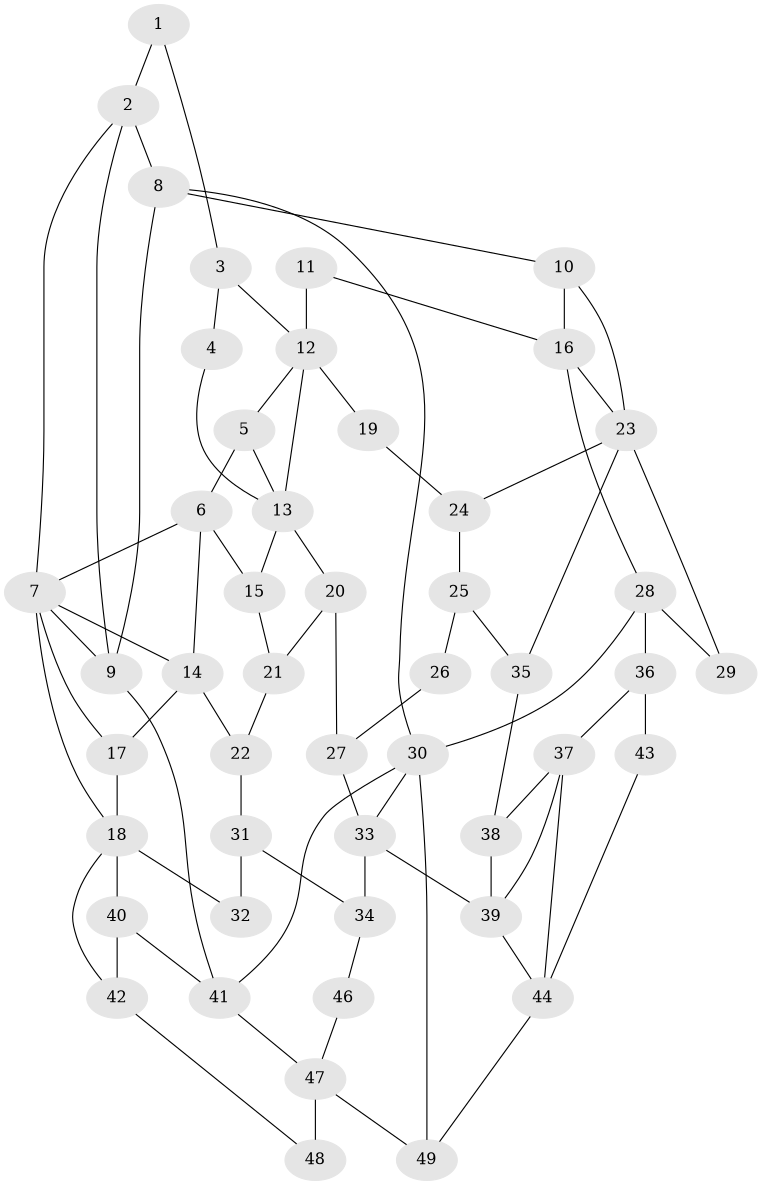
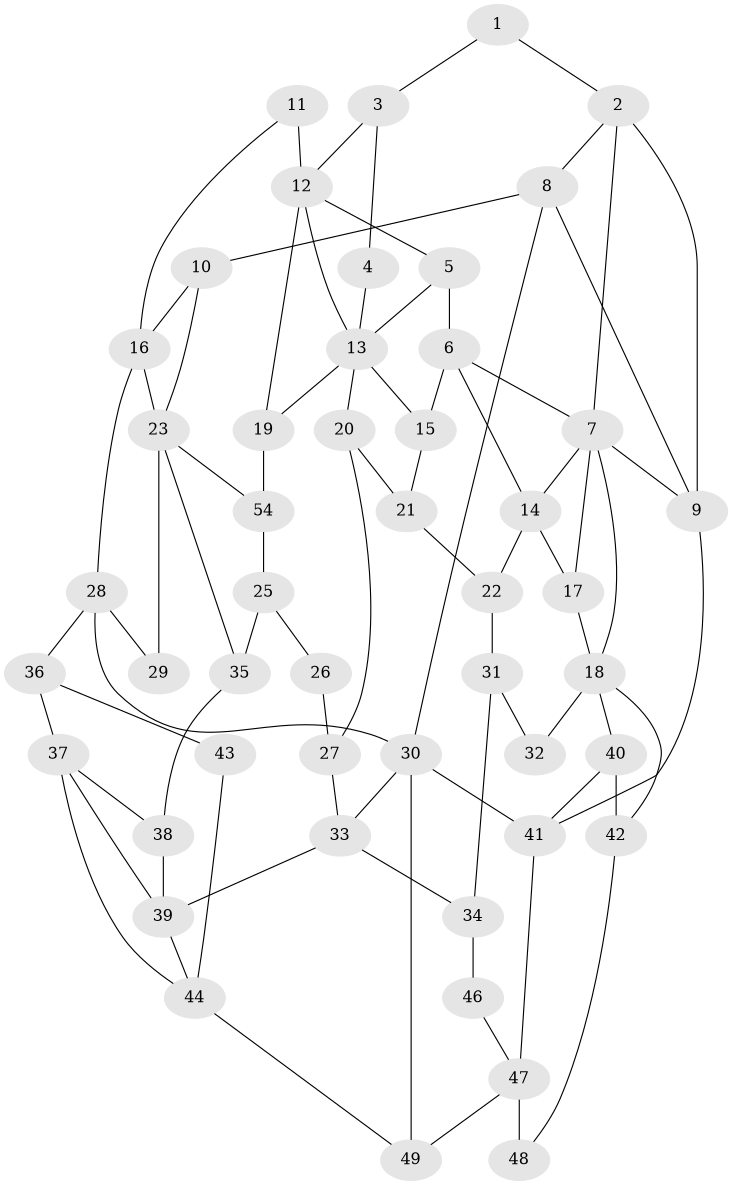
edge "13" -- "19": added
node "24": label "24" -> "54"
